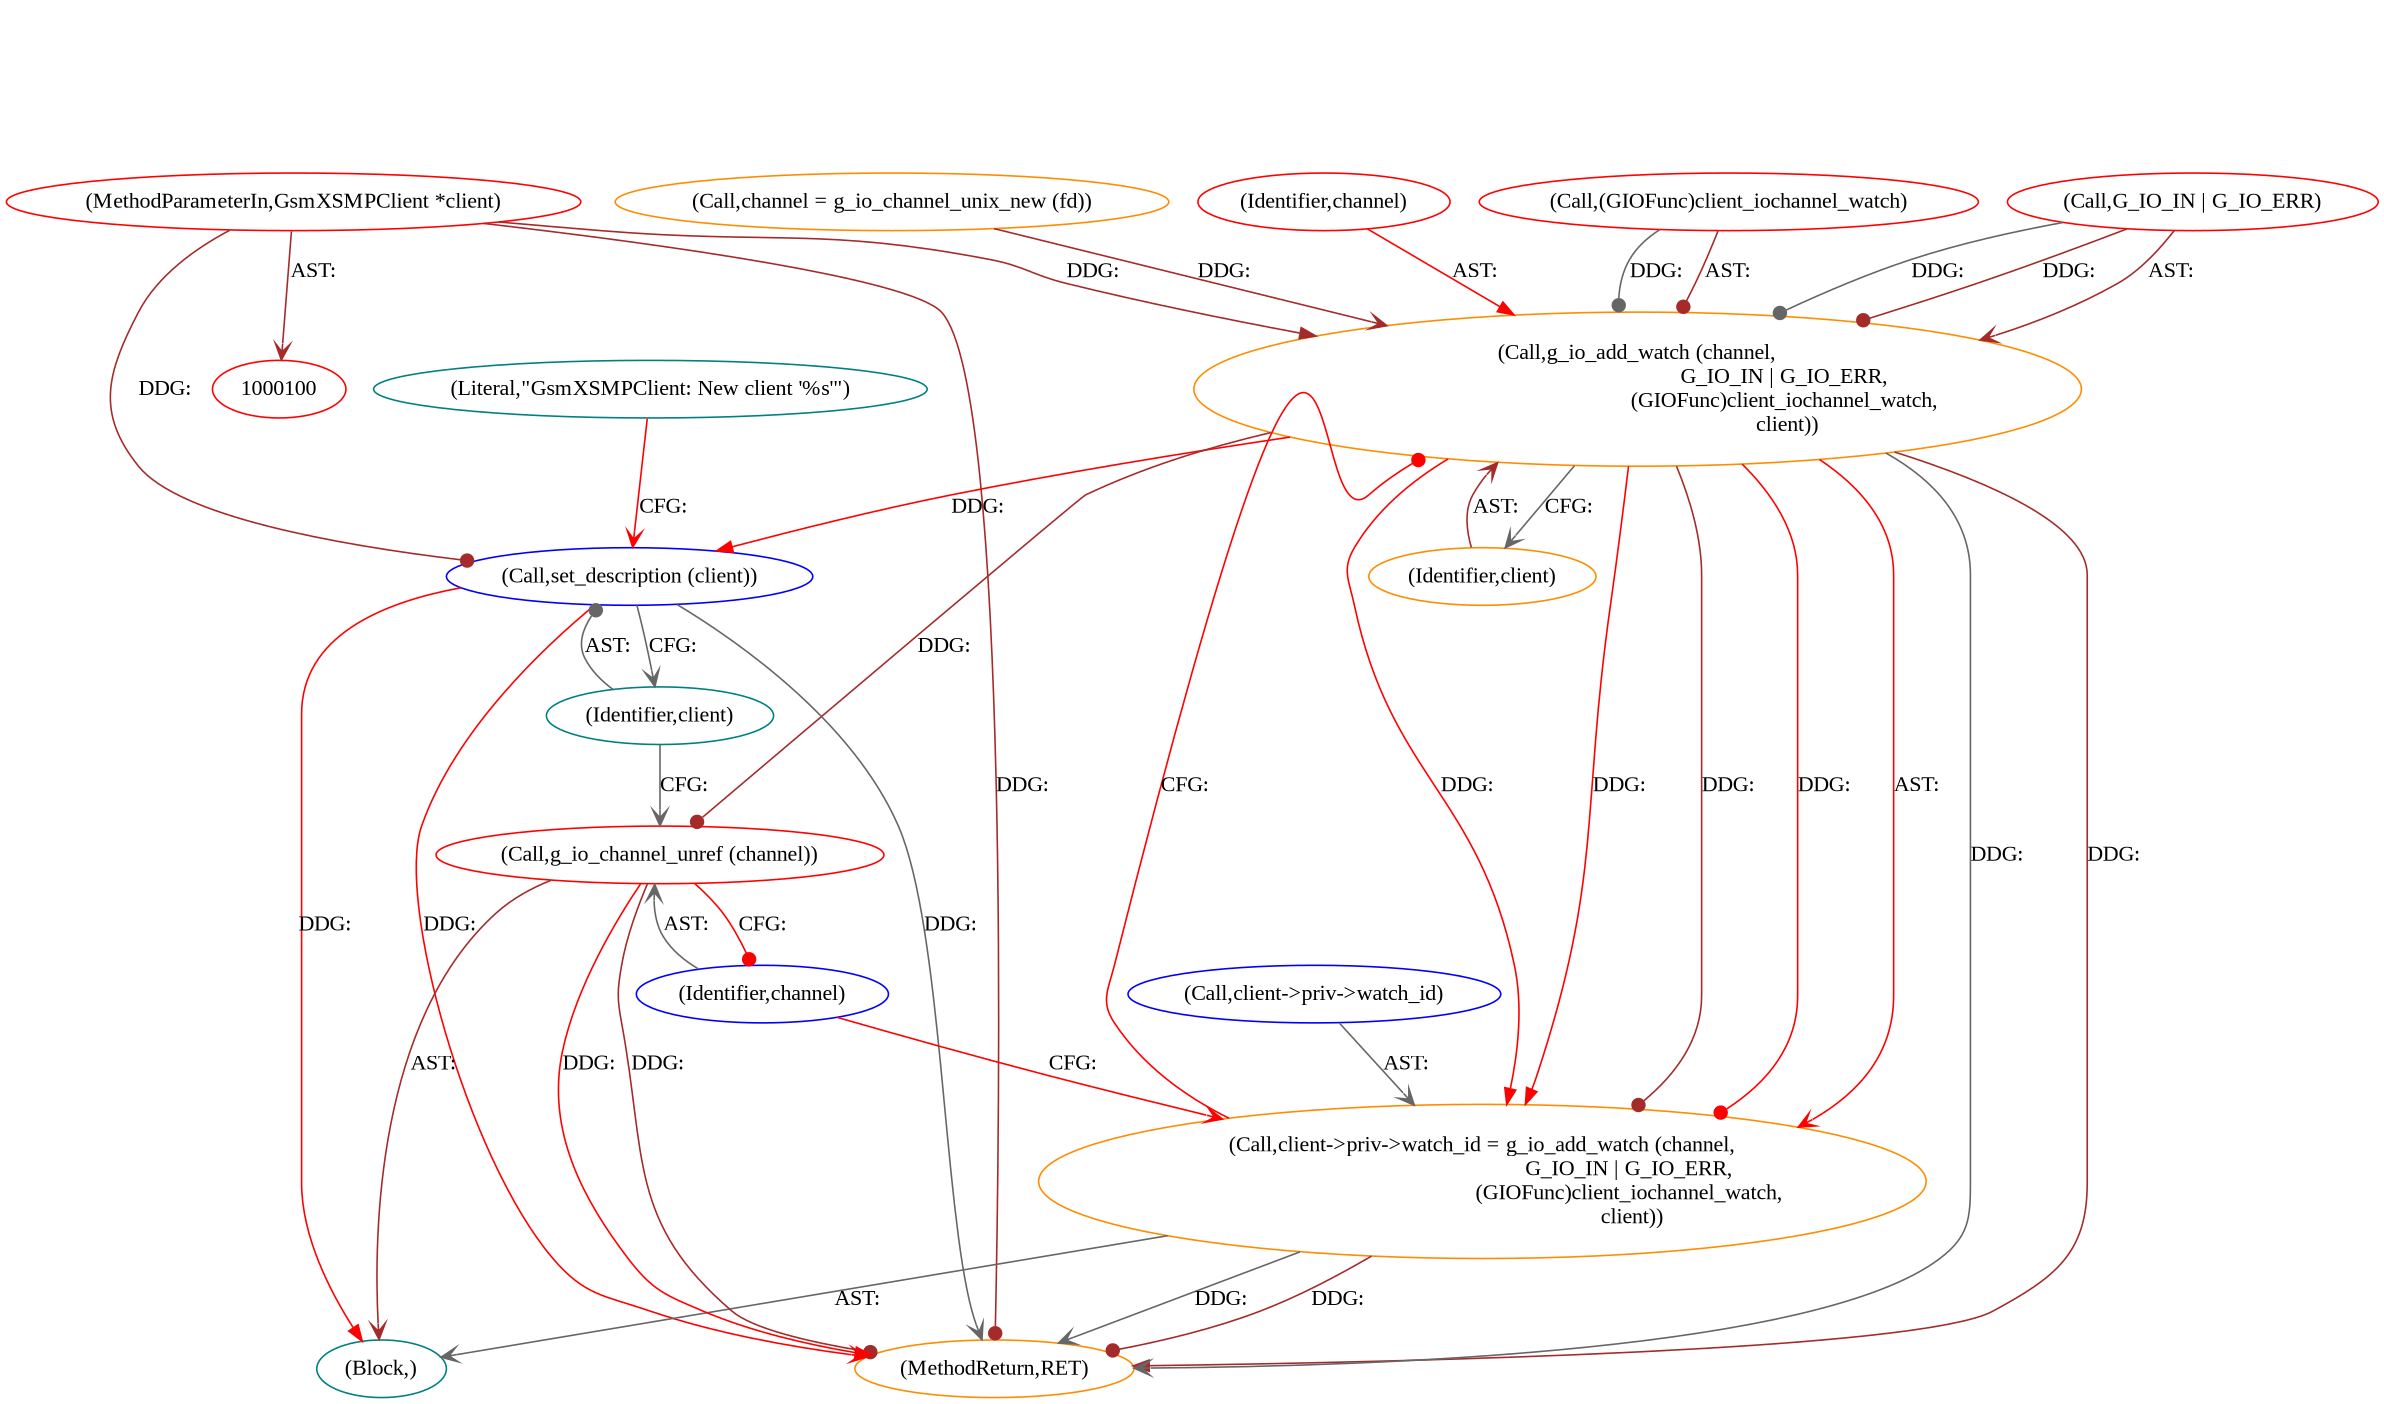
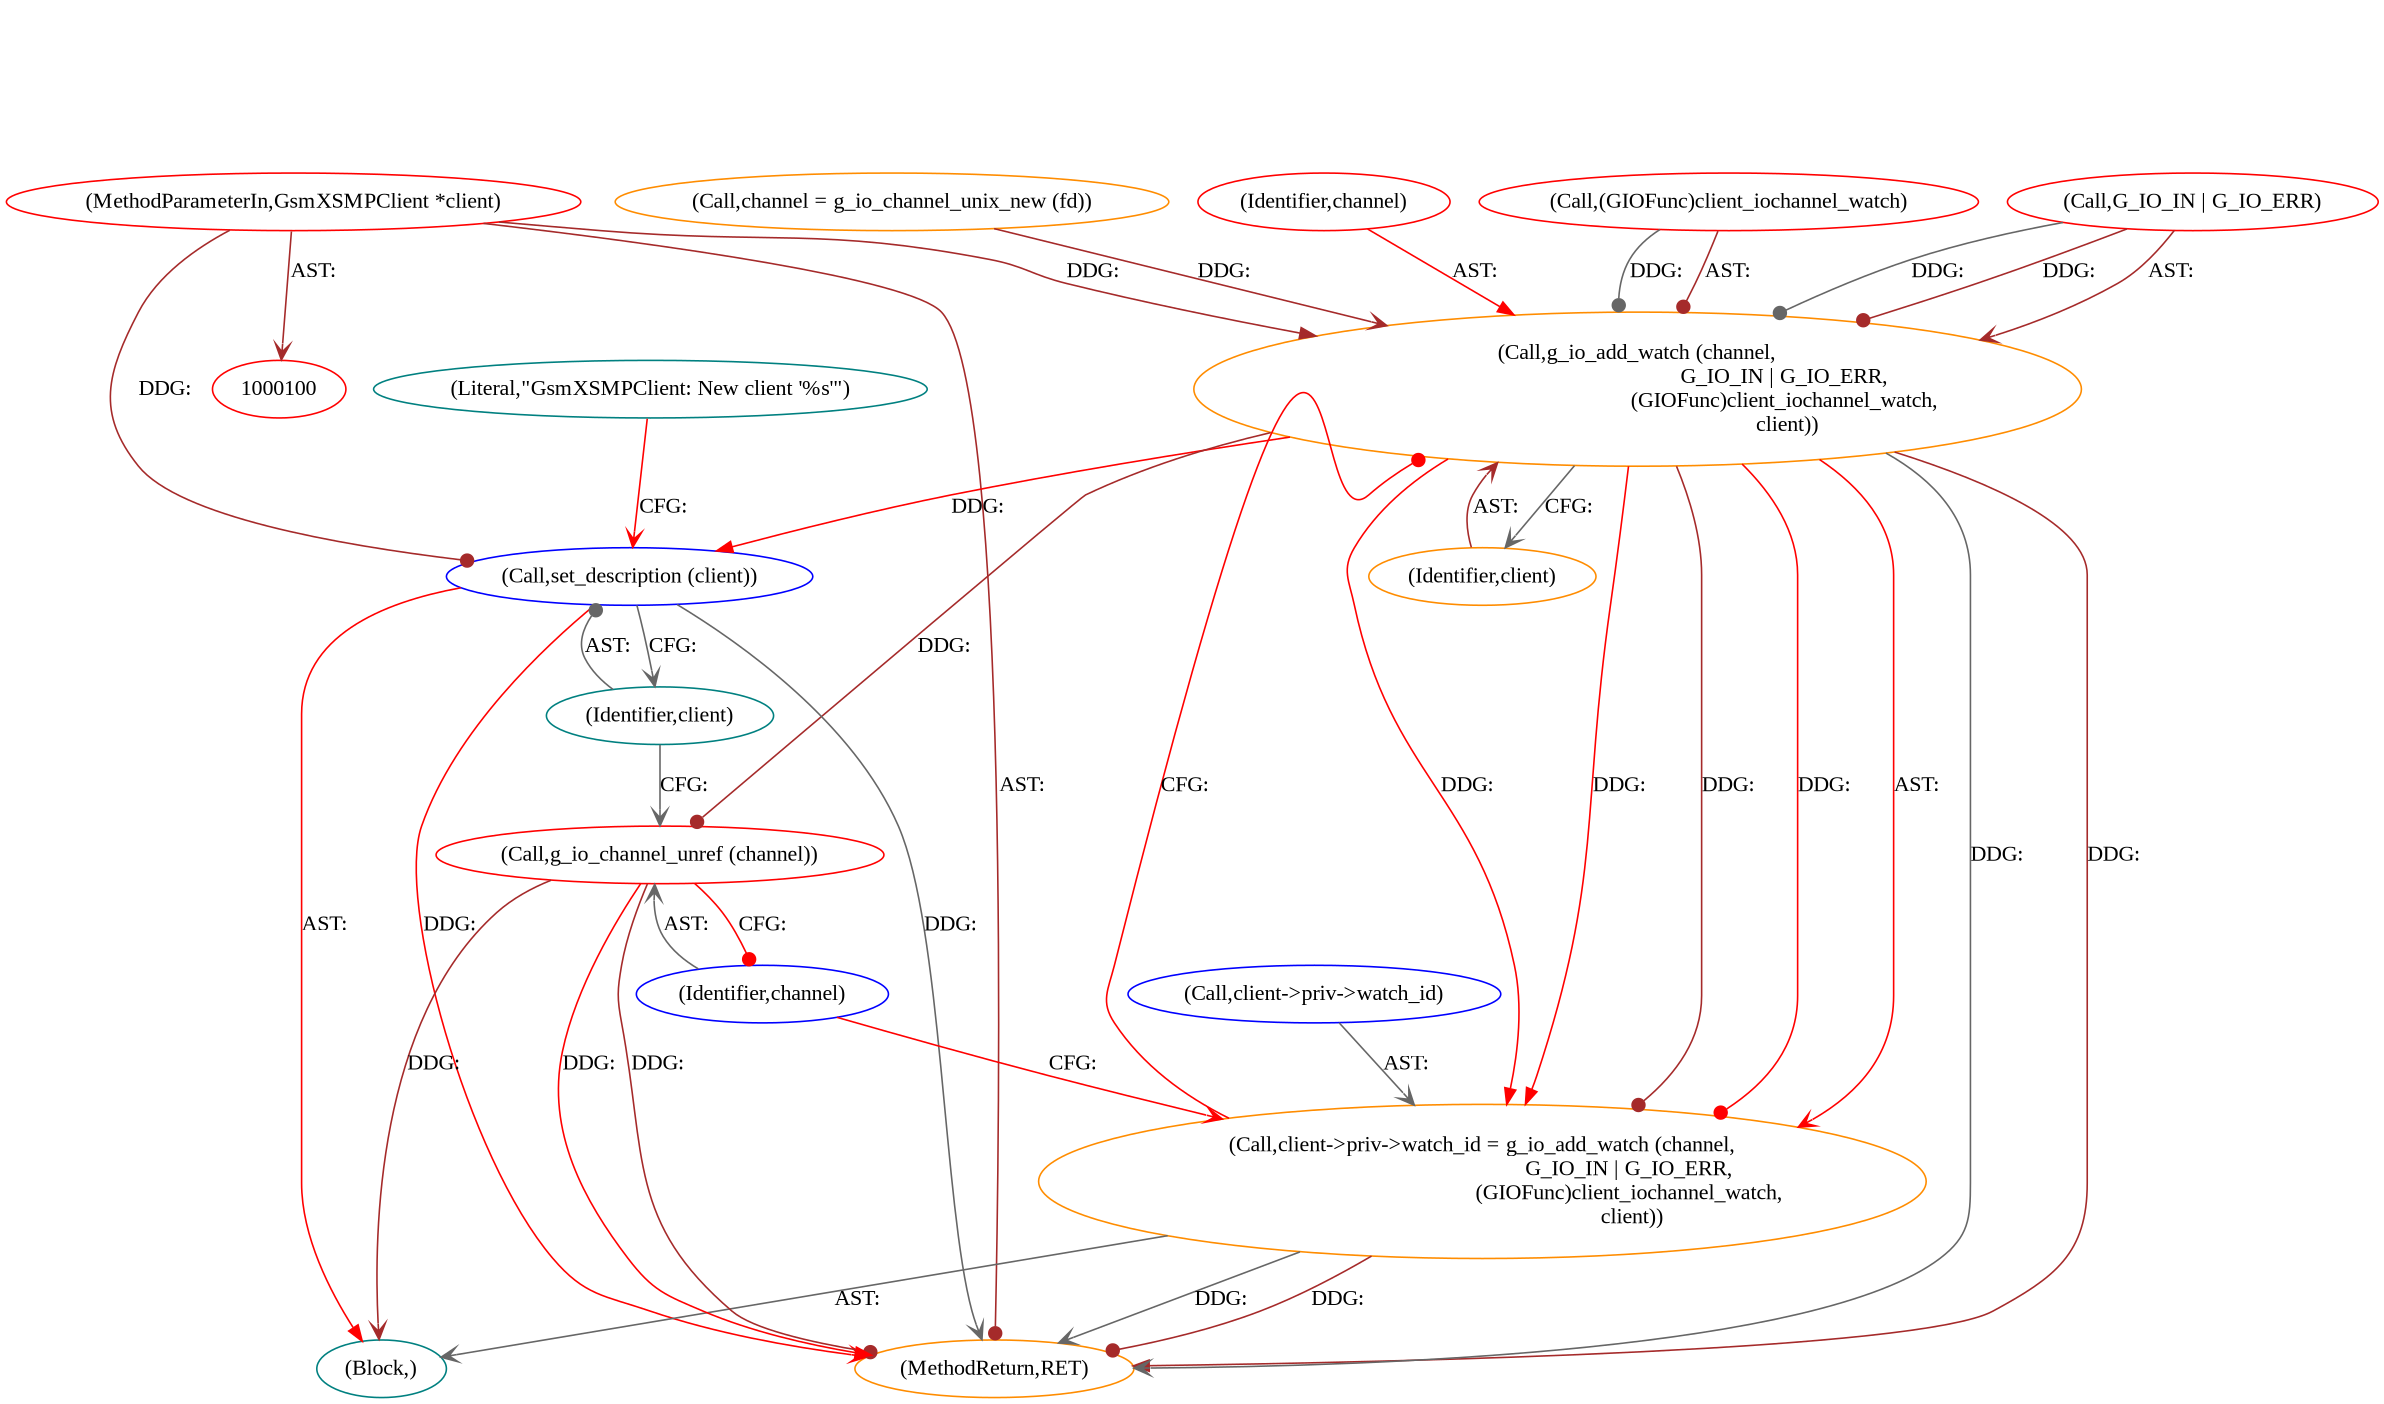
edge "(MethodParameterIn,GsmXSMPClient *client)" -> "(MethodReturn,RET)": label "DDG: " -> "AST: "
edge "(Call,set_description (client))" -> "(Block,)": label "DDG: " -> "AST: "
edge "(Call,g_io_channel_unref (channel))" -> "(Block,)": label "AST: " -> "DDG: "
